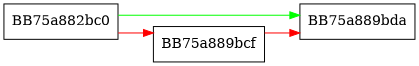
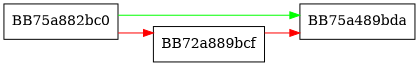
node "BB75a889bda": label "BB75a889bda" -> "BB75a489bda"
node "BB75a889bcf": label "BB75a889bcf" -> "BB72a889bcf"
